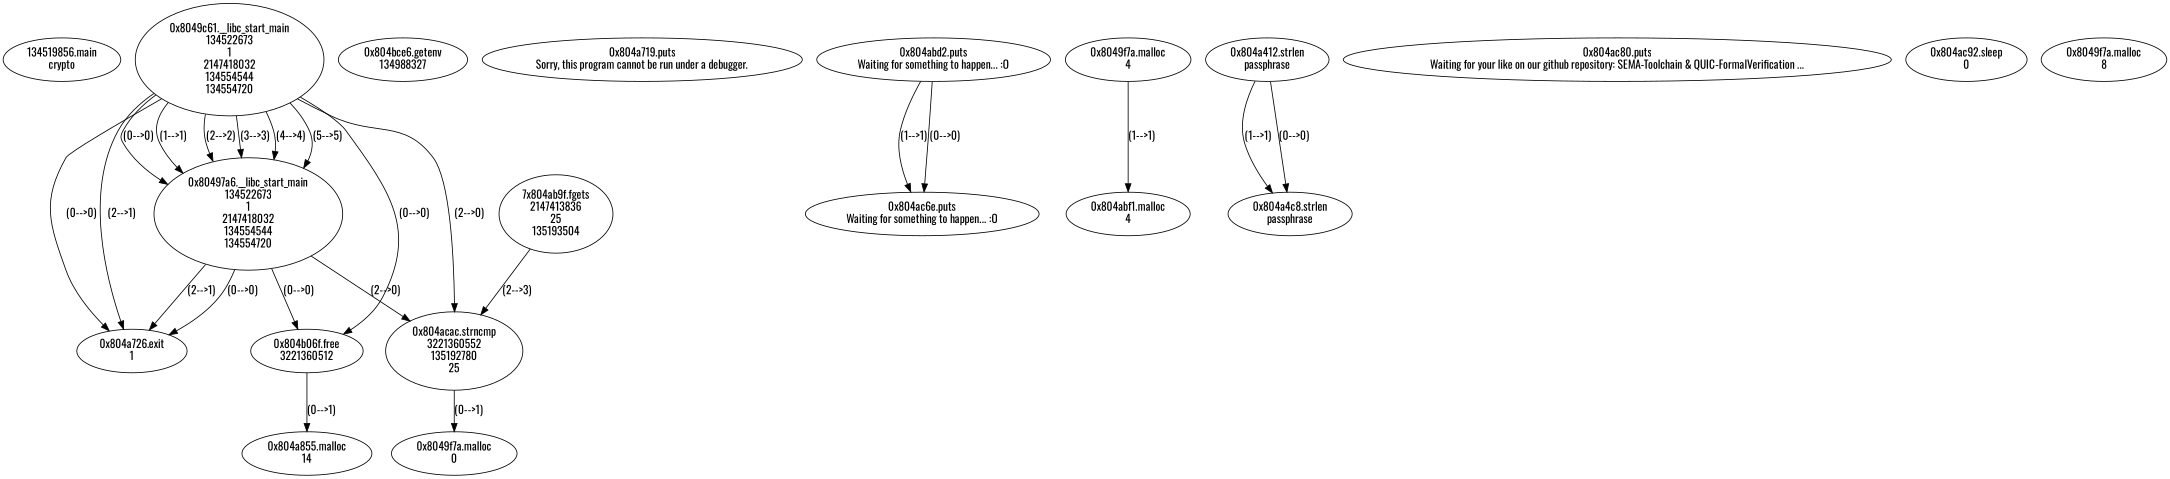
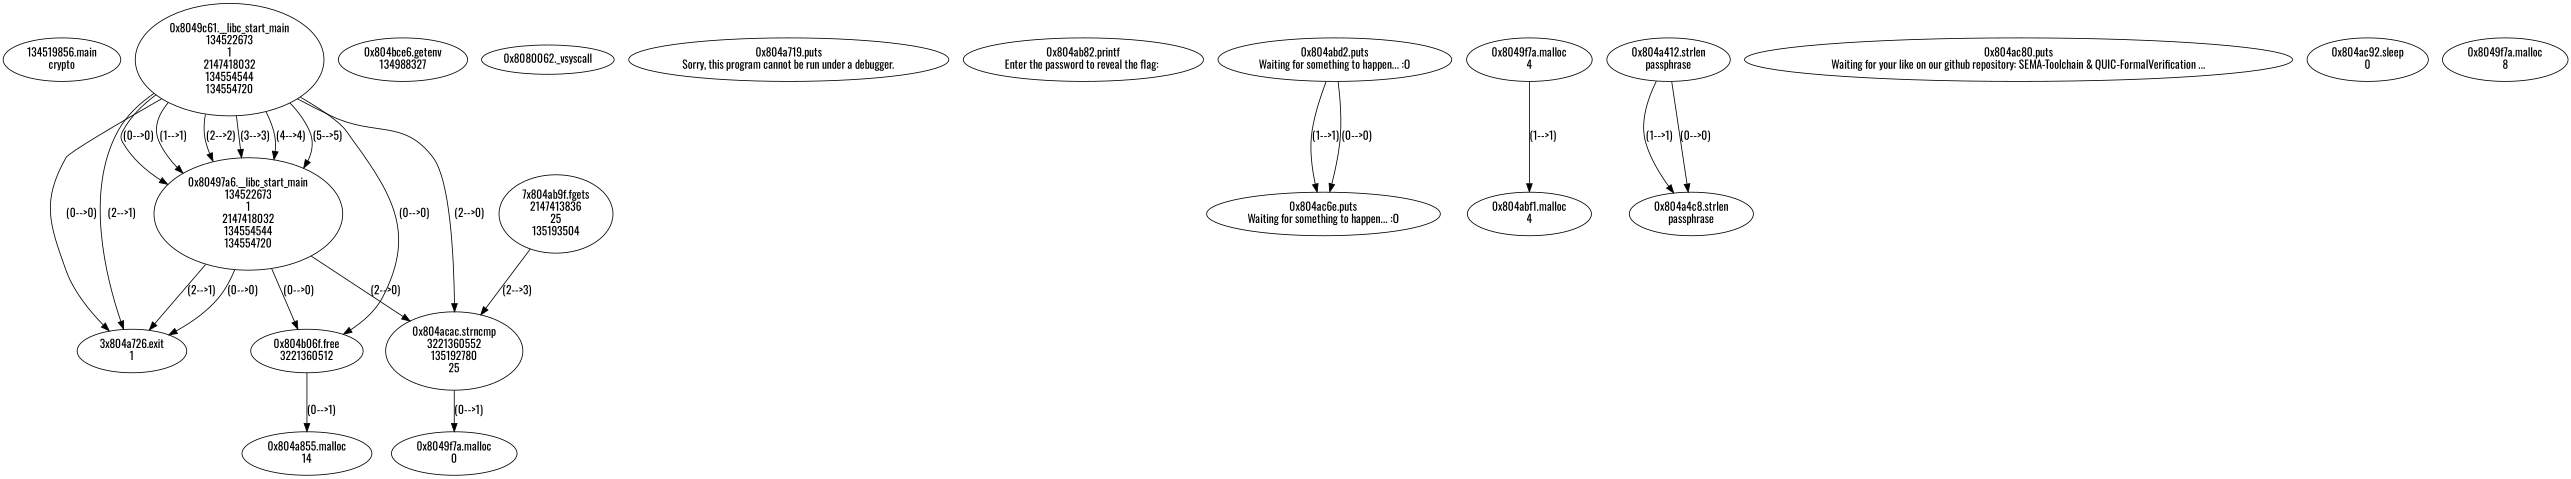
node "0x8080062._vsyscall": added
node "0x804ab82.printf Enter the password to reveal the flag:": added
node "0x804a726.exit 1": label "0x804a726.exit 1" -> "3x804a726.exit 1"
